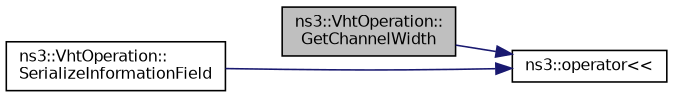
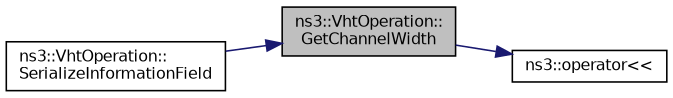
edge "ns3::VhtOperation:: SerializeInformationField" -> "ns3::operator<<": now "ns3::VhtOperation:: SerializeInformationField" -> "ns3::VhtOperation:: GetChannelWidth"
